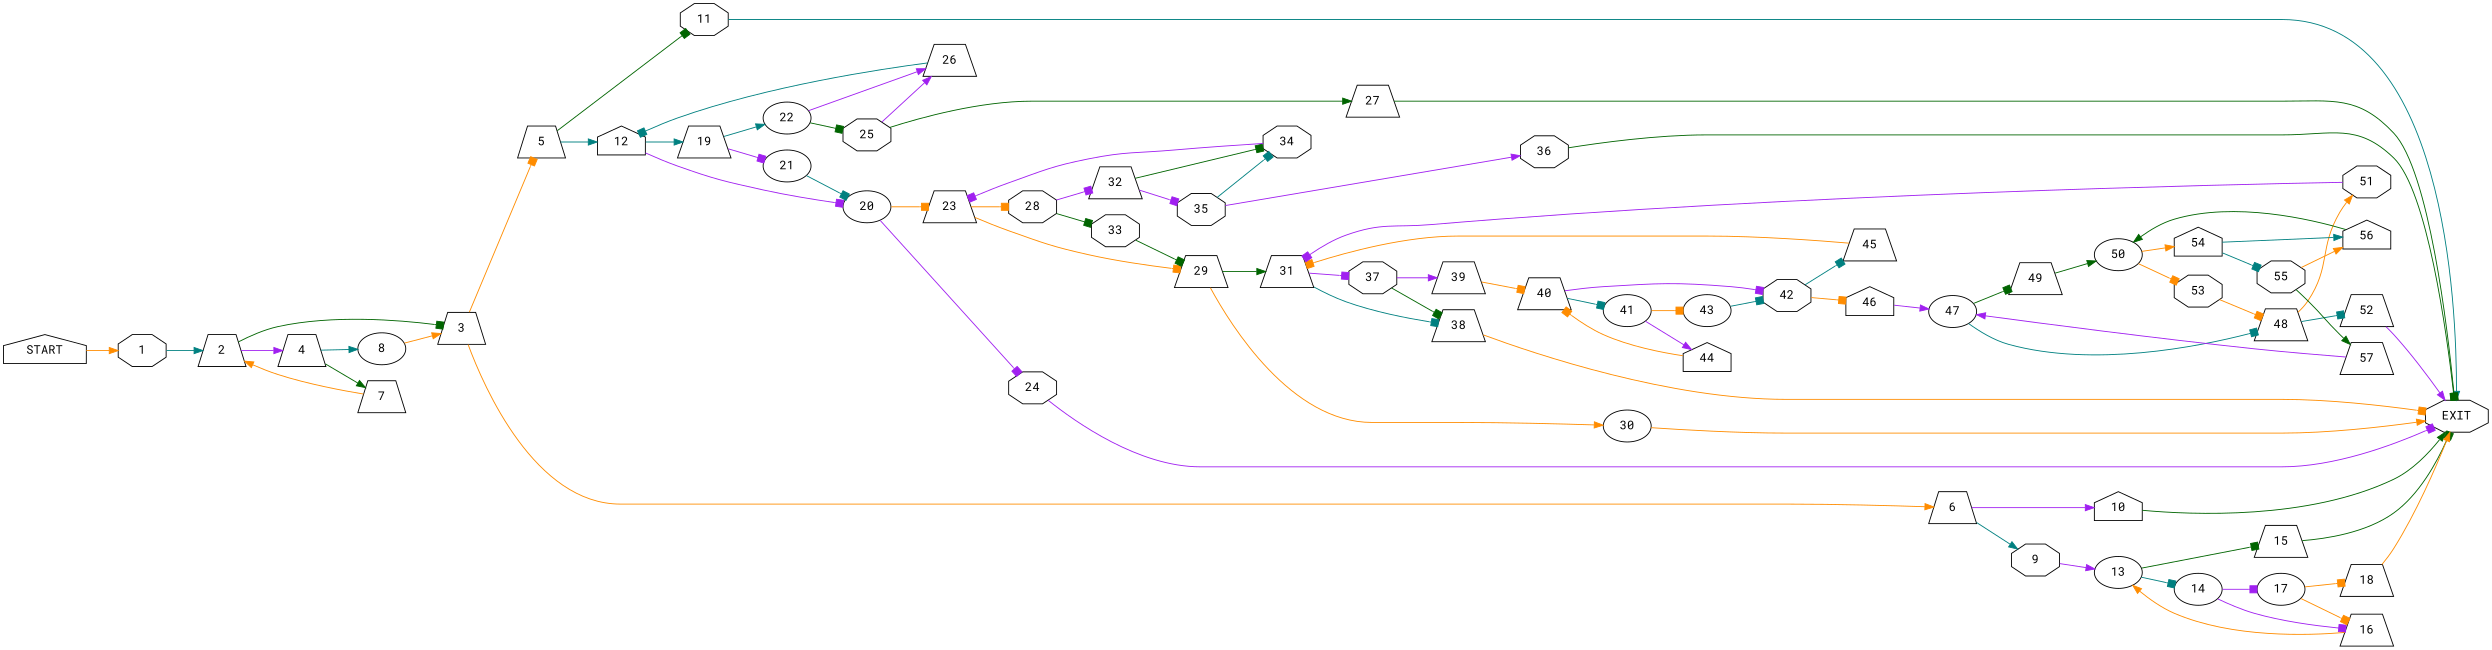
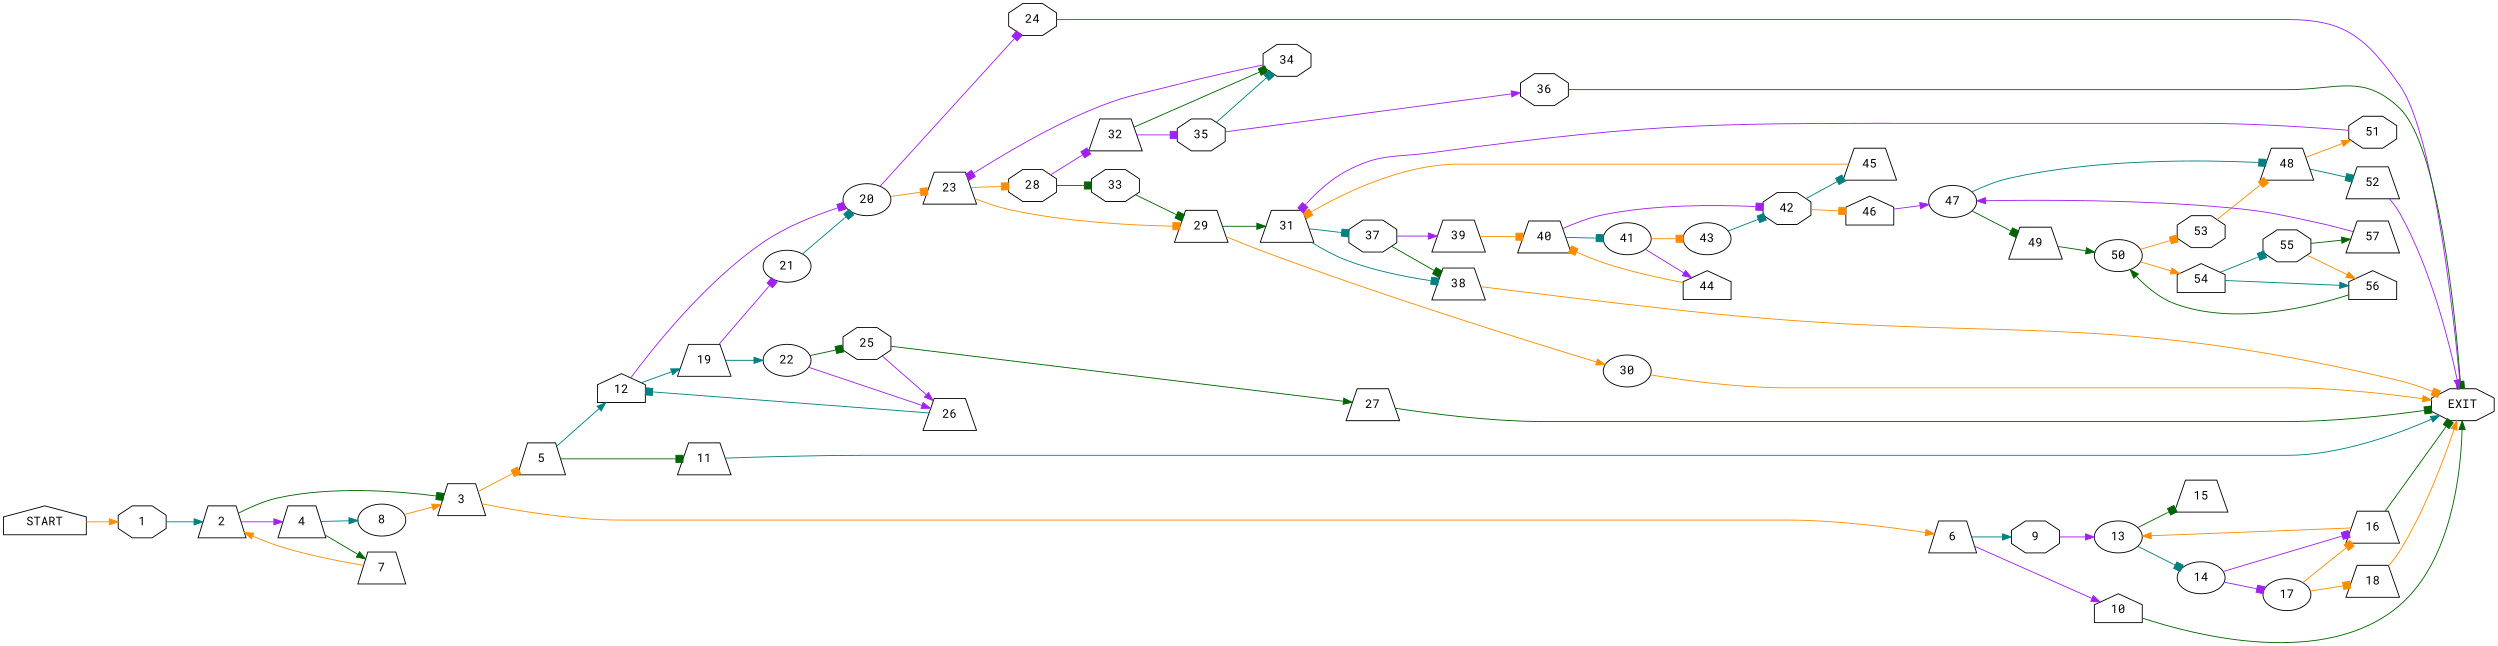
node "11": shape octagon -> trapezium
edge "31" -> "37": color purple -> teal
edge "15" -> "EXIT": now "16" -> "EXIT"
